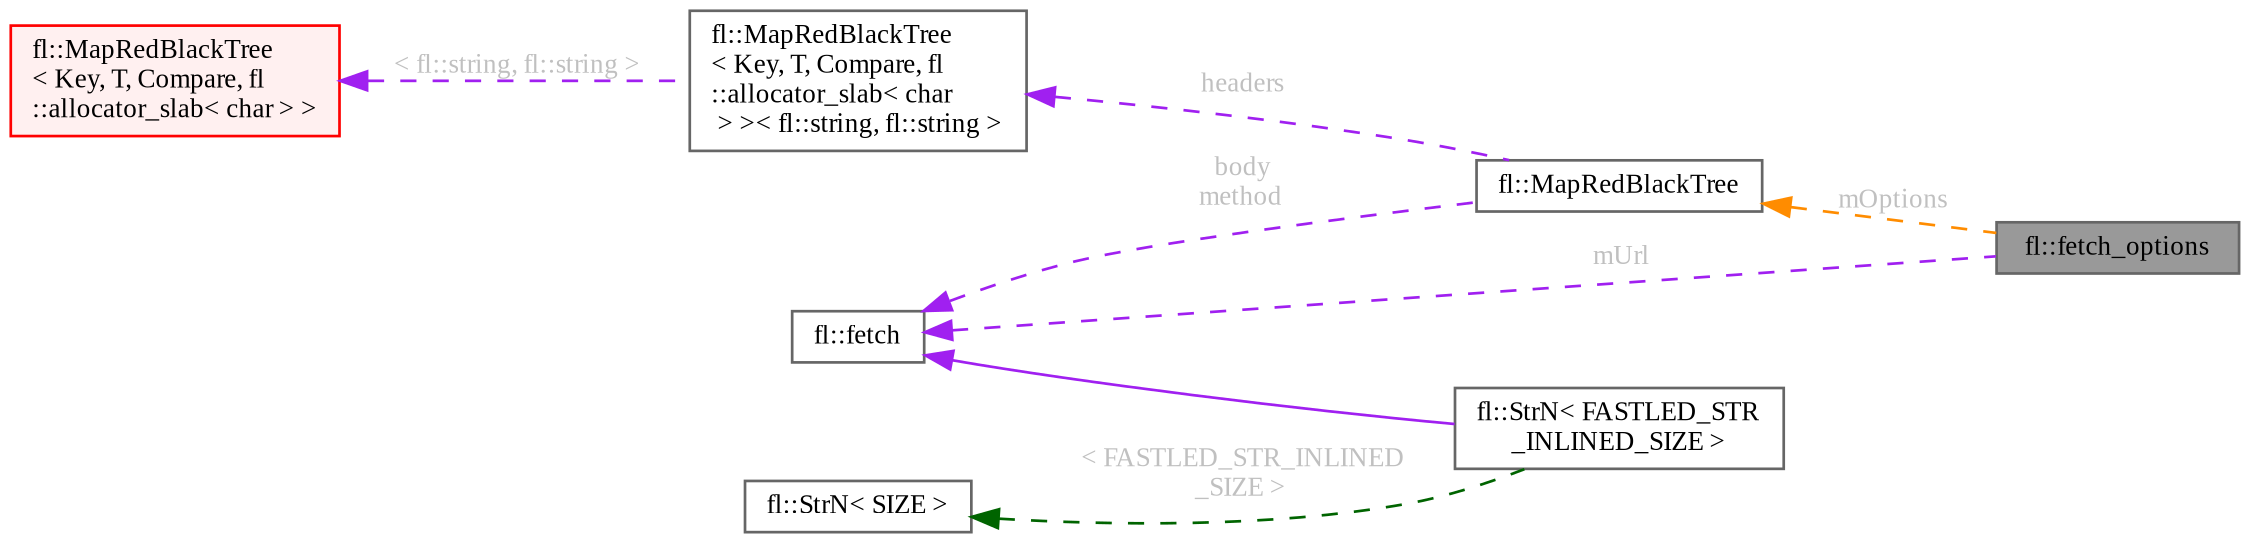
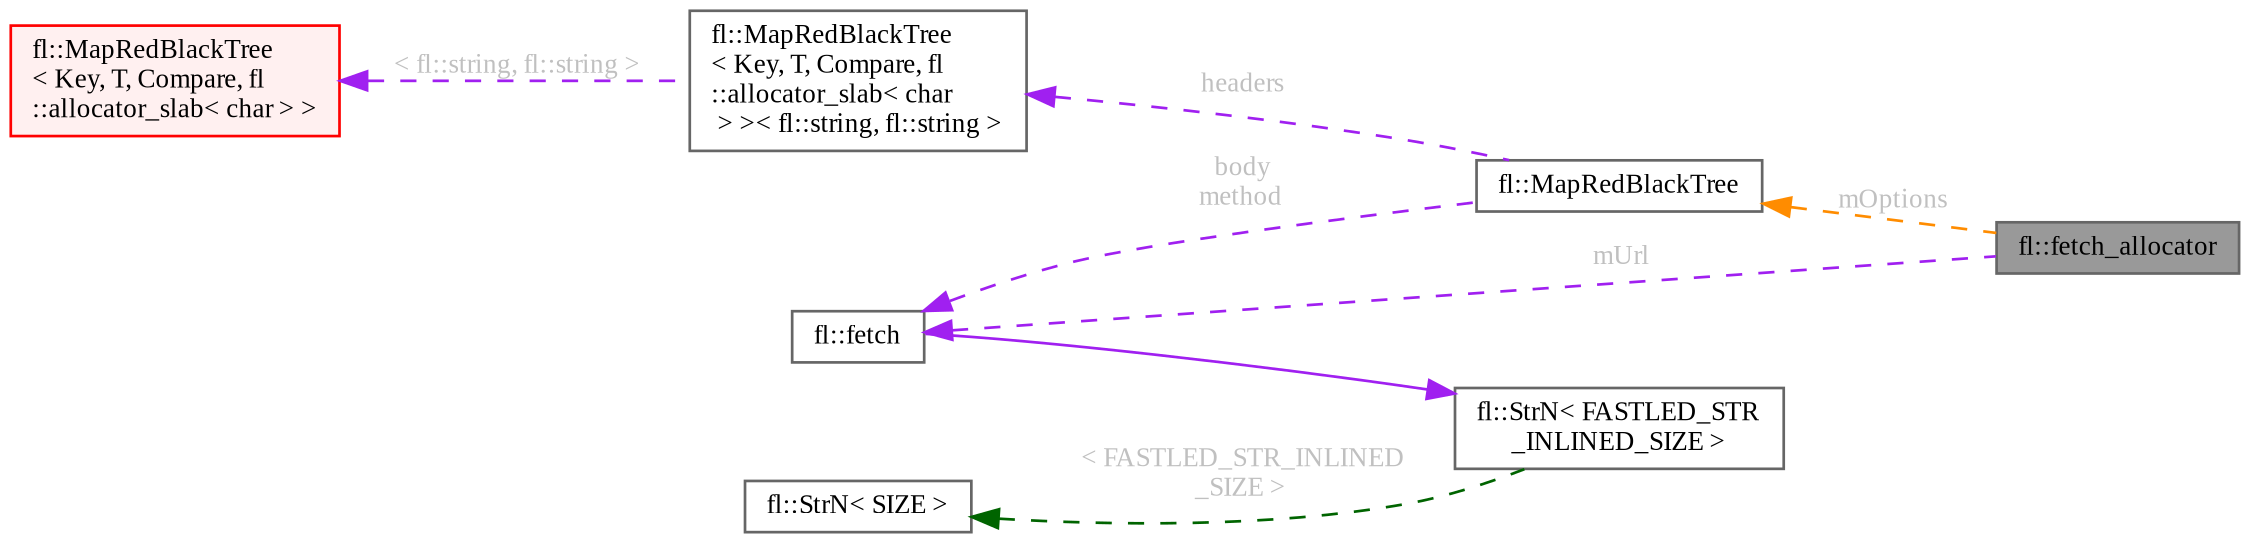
node "fl::fetch_options": label "fl::fetch_options" -> "fl::fetch_allocator"
edge "fl::StrN< FASTLED_STR _INLINED_SIZE >" -> "fl::fetch": reversed
